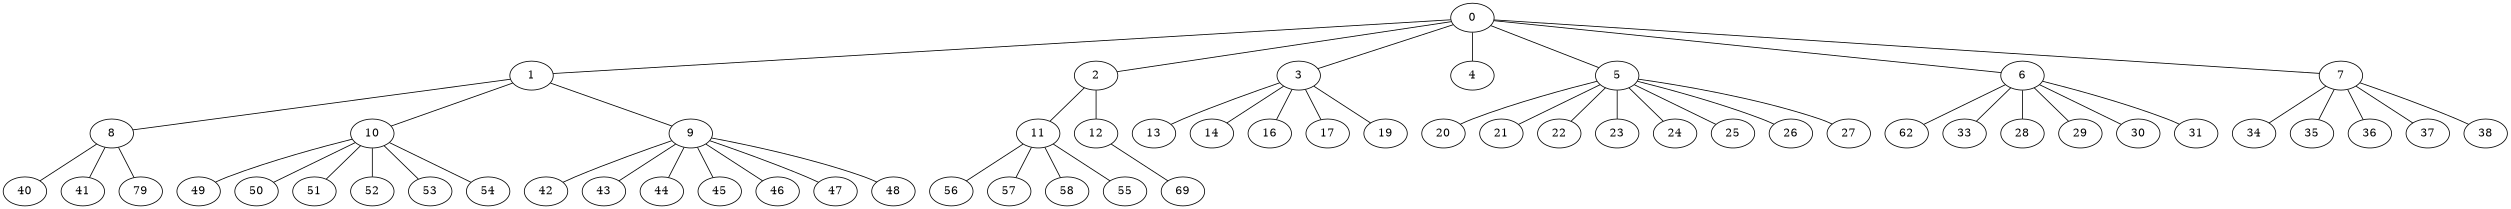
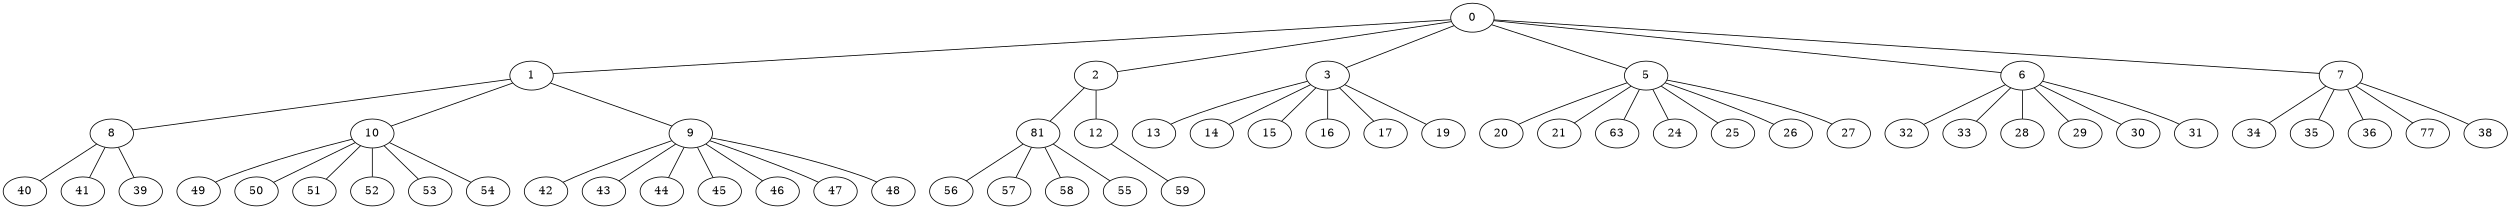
node "4": removed
node "11": label "11" -> "81"
node "15": added
node "22": removed
node "23": label "23" -> "63"
node "62": label "62" -> "32"
node "37": label "37" -> "77"
node "79": label "79" -> "39"
node "69": label "69" -> "59"
